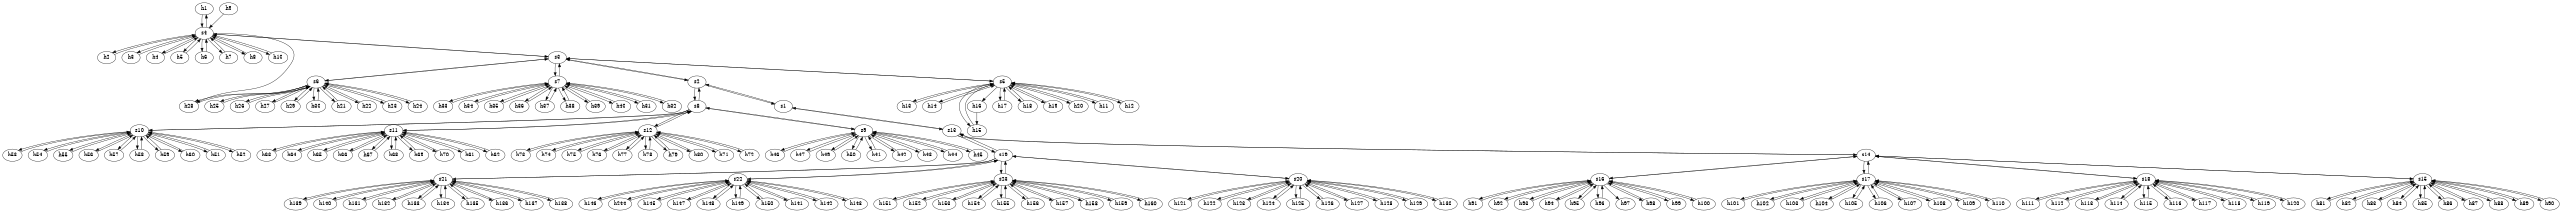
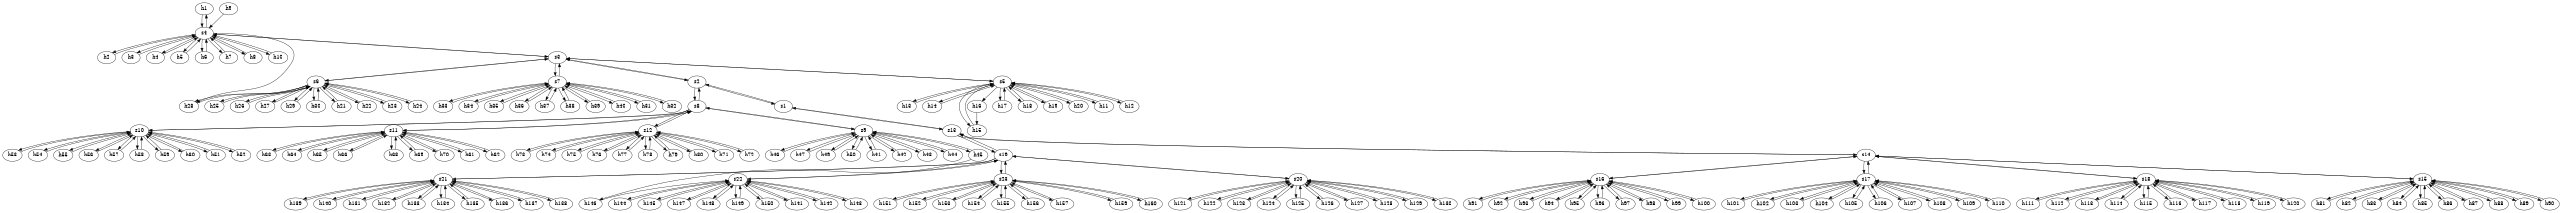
node "h67": removed
edge "s22" -> "h146": now "h45" -> "h146"
edge "h97" -> "s16": added
node "h244": label "h244" -> "h144"
node "h158": removed
